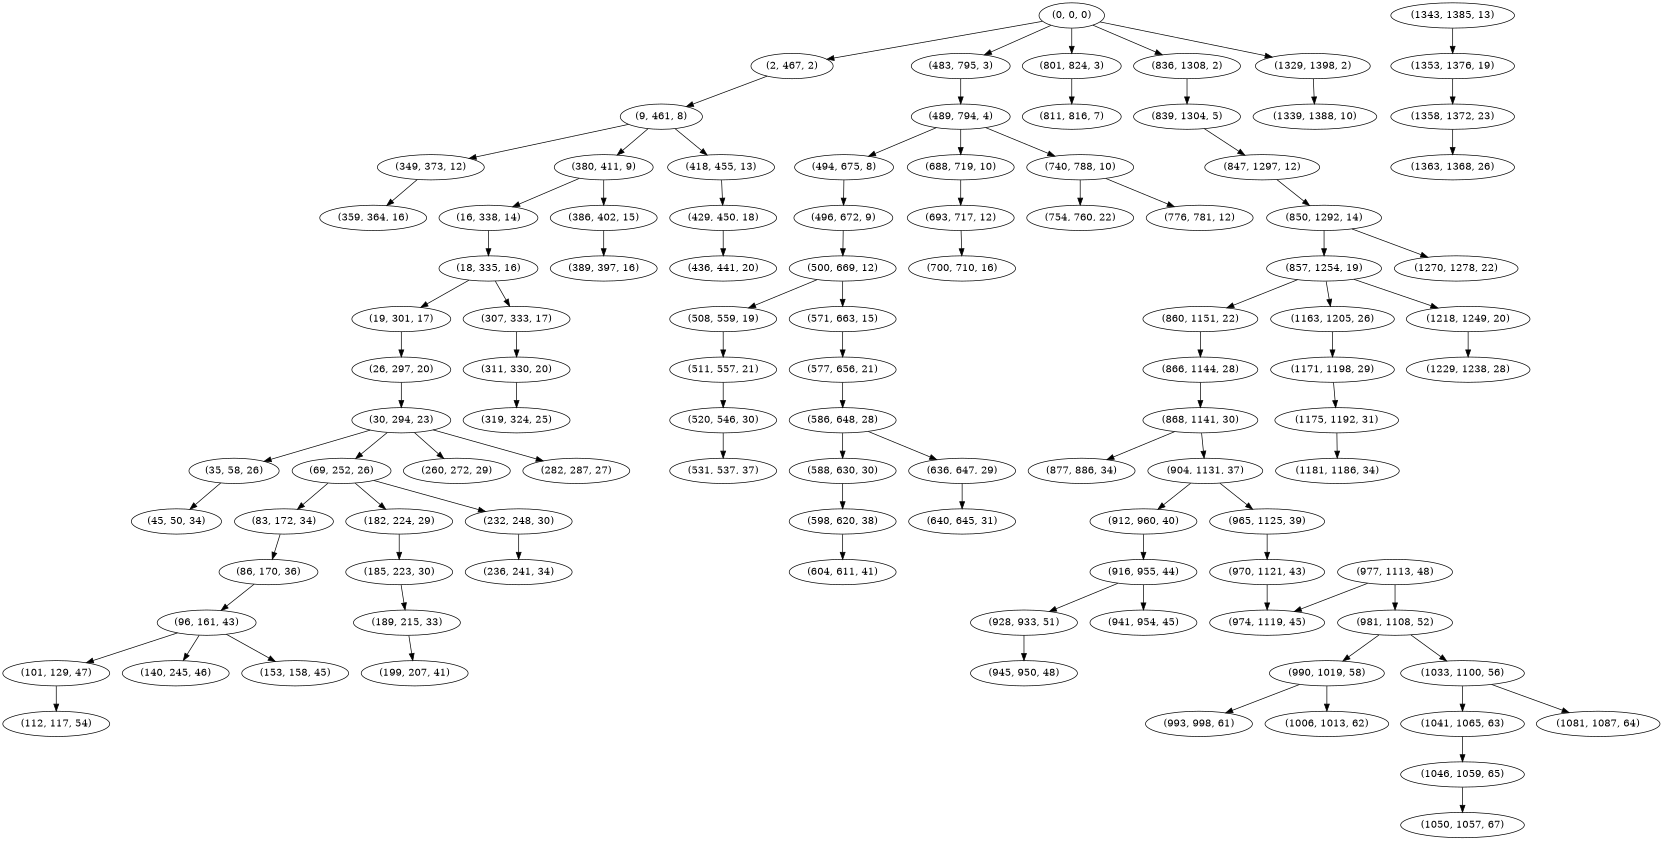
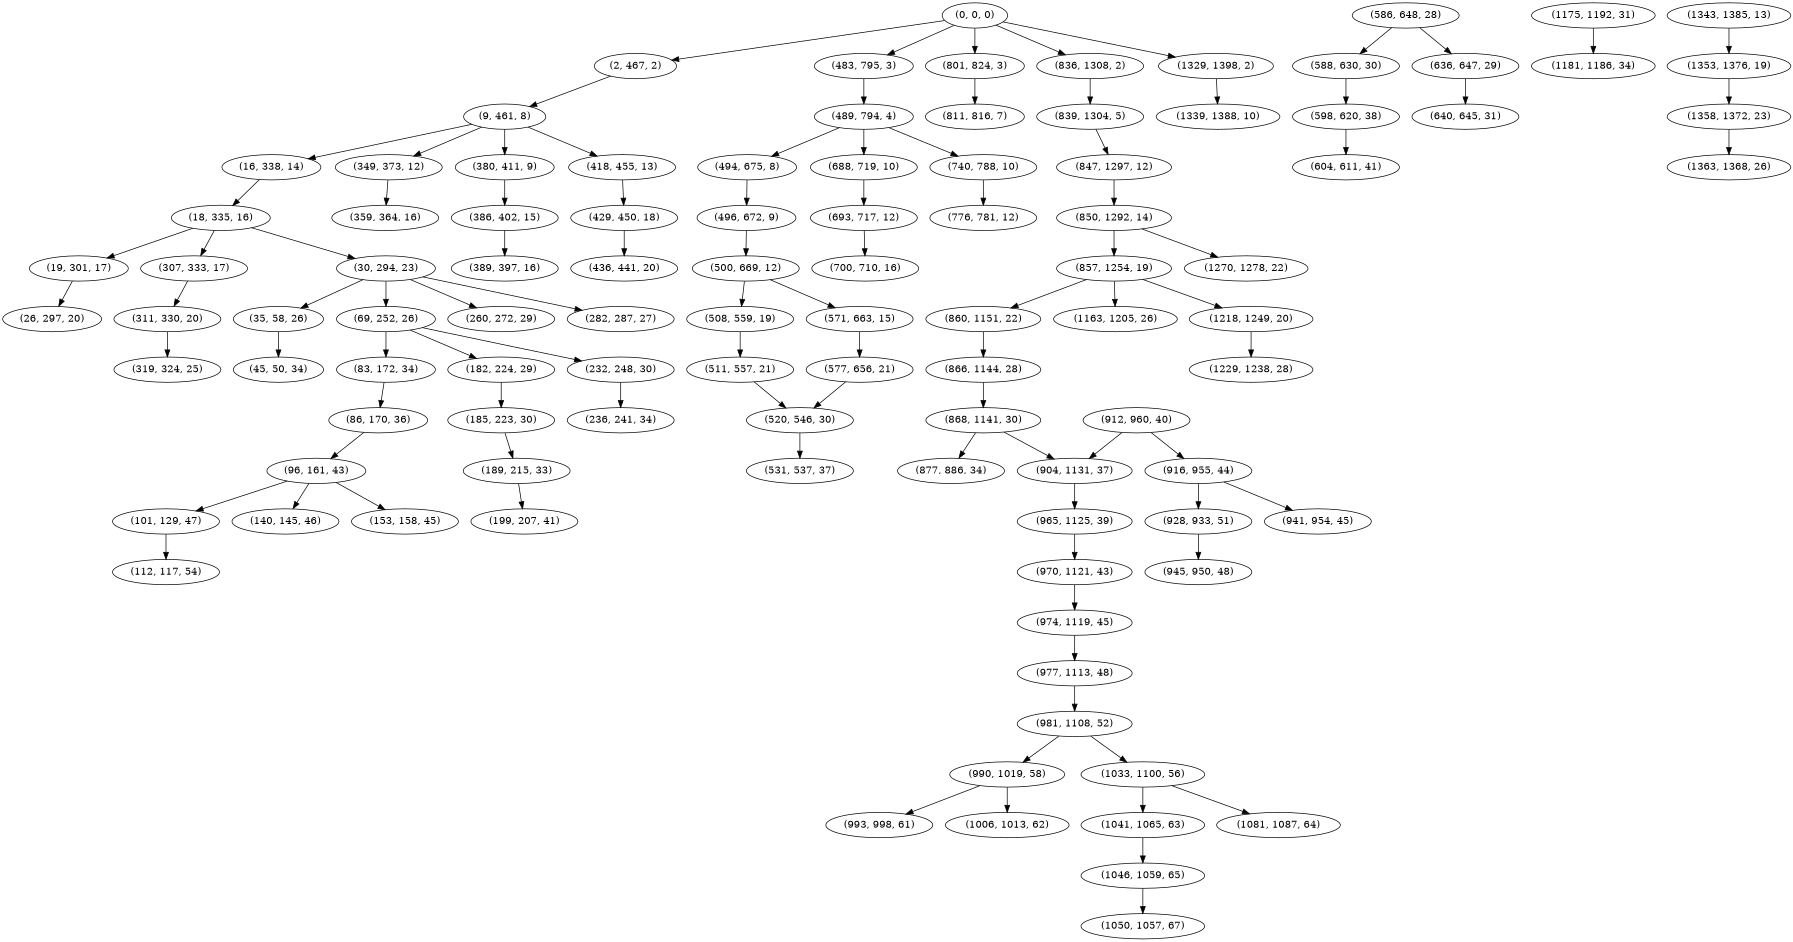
edge "(380, 411, 9)" -> "(16, 338, 14)": now "(9, 461, 8)" -> "(16, 338, 14)"
node "(754, 760, 22)": removed
node "(1171, 1198, 29)": removed
edge "(26, 297, 20)" -> "(30, 294, 23)": now "(18, 335, 16)" -> "(30, 294, 23)"
edge "(577, 656, 21)" -> "(586, 648, 28)": now "(577, 656, 21)" -> "(520, 546, 30)"
edge "(904, 1131, 37)" -> "(912, 960, 40)": reversed
edge "(977, 1113, 48)" -> "(974, 1119, 45)": reversed
node "(140, 245, 46)": label "(140, 245, 46)" -> "(140, 145, 46)"
